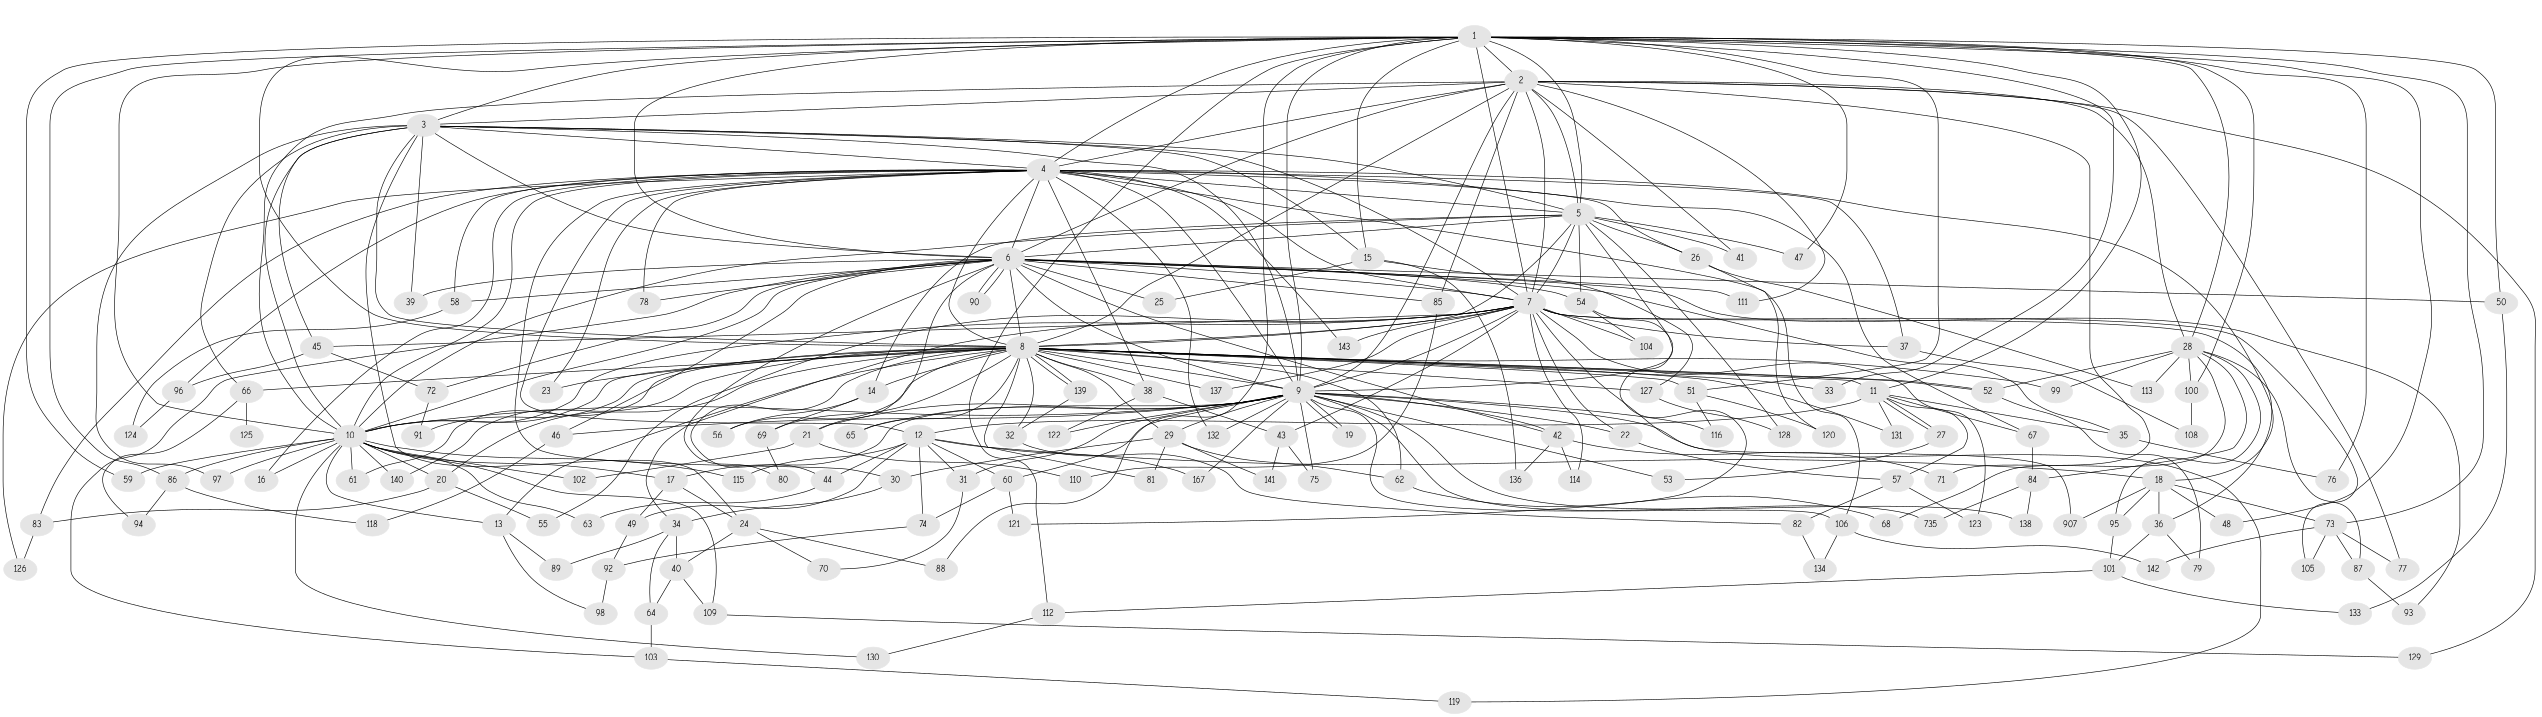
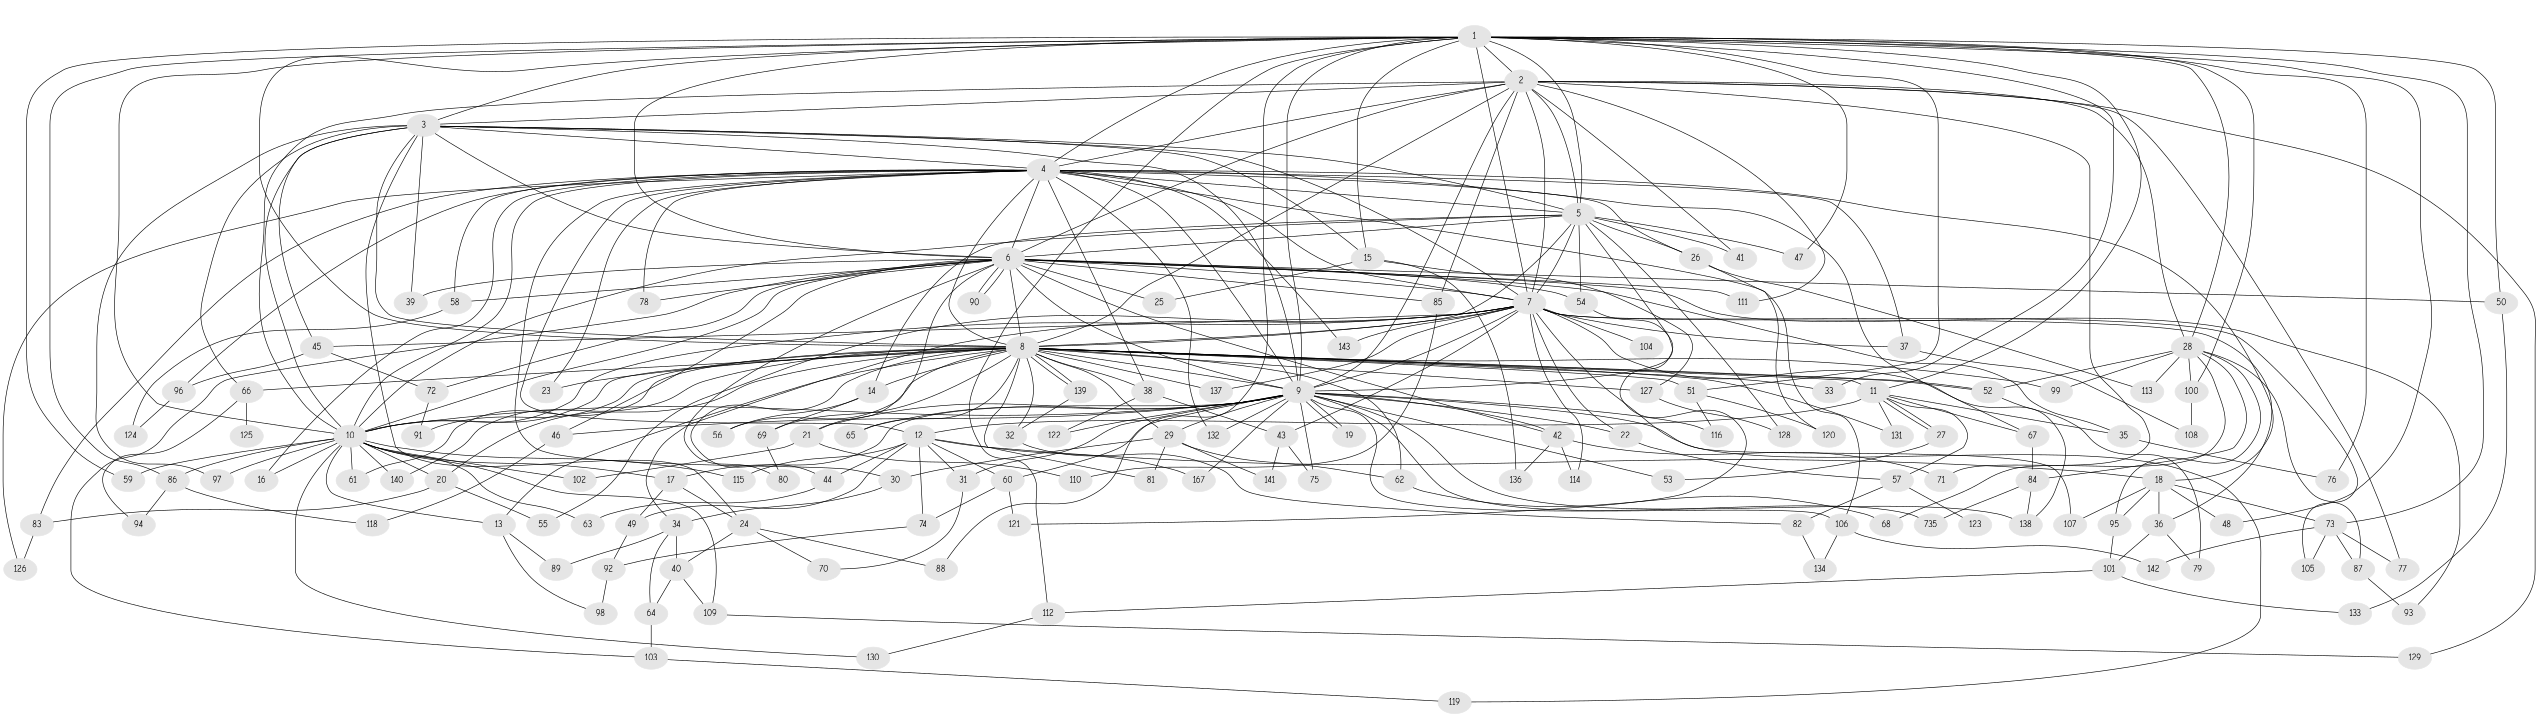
edge "54" -- "104": removed
edge "7" -- "123": now "7" -- "138"
node "907": label "907" -> "107"
